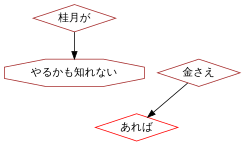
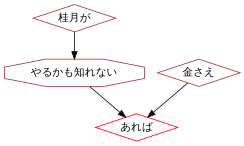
edge "やるかも知れない" -> "あれば": added
